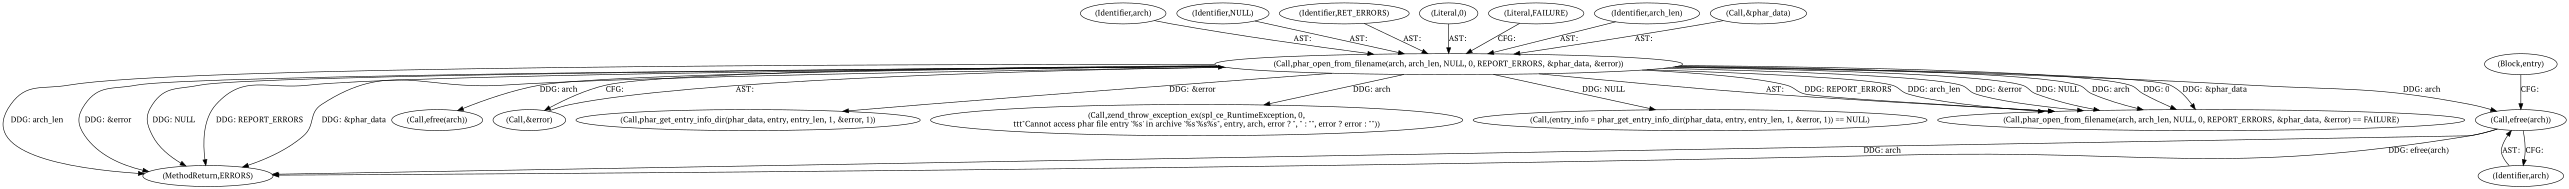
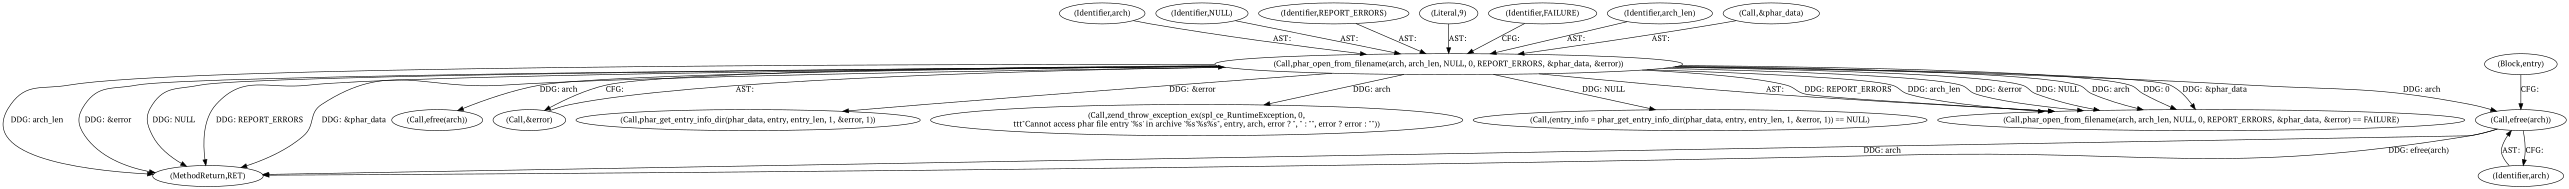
node "(Identifier,RET_ERRORS)": label "(Identifier,RET_ERRORS)" -> "(Identifier,REPORT_ERRORS)"
node "(Literal,0)": label "(Literal,0)" -> "(Literal,9)"
node "(Literal,FAILURE)": label "(Literal,FAILURE)" -> "(Identifier,FAILURE)"
node "(MethodReturn,ERRORS)": label "(MethodReturn,ERRORS)" -> "(MethodReturn,RET)"
